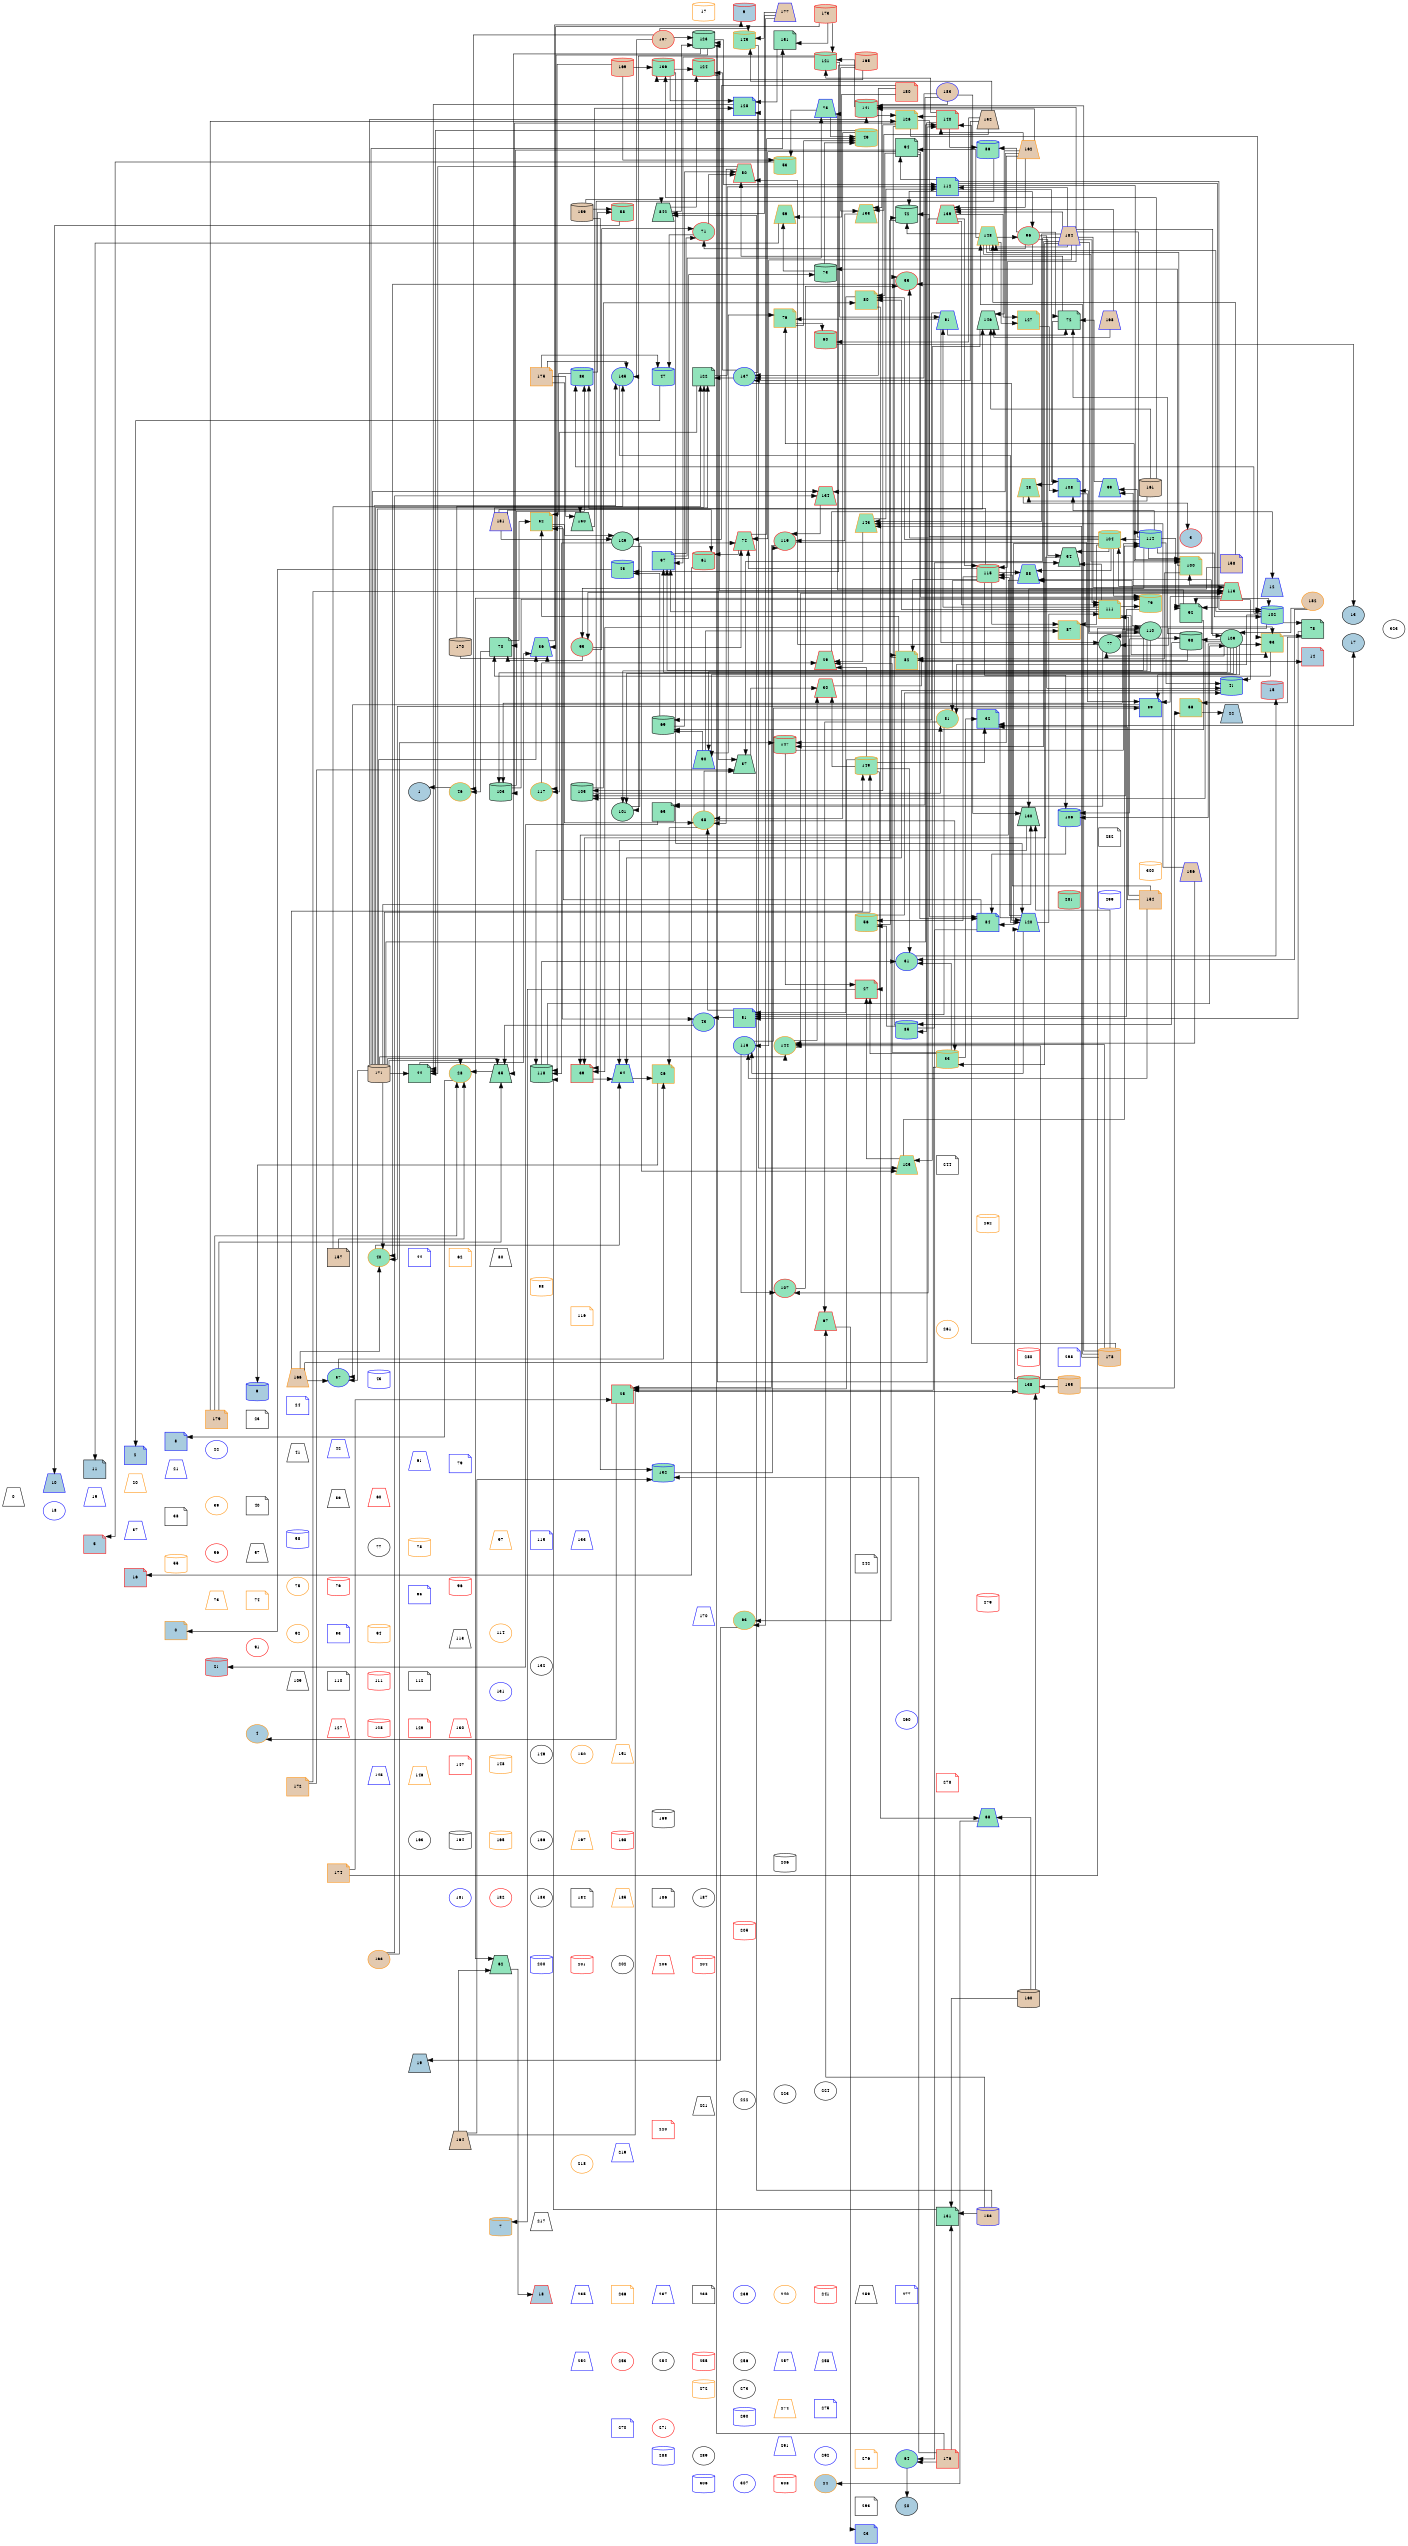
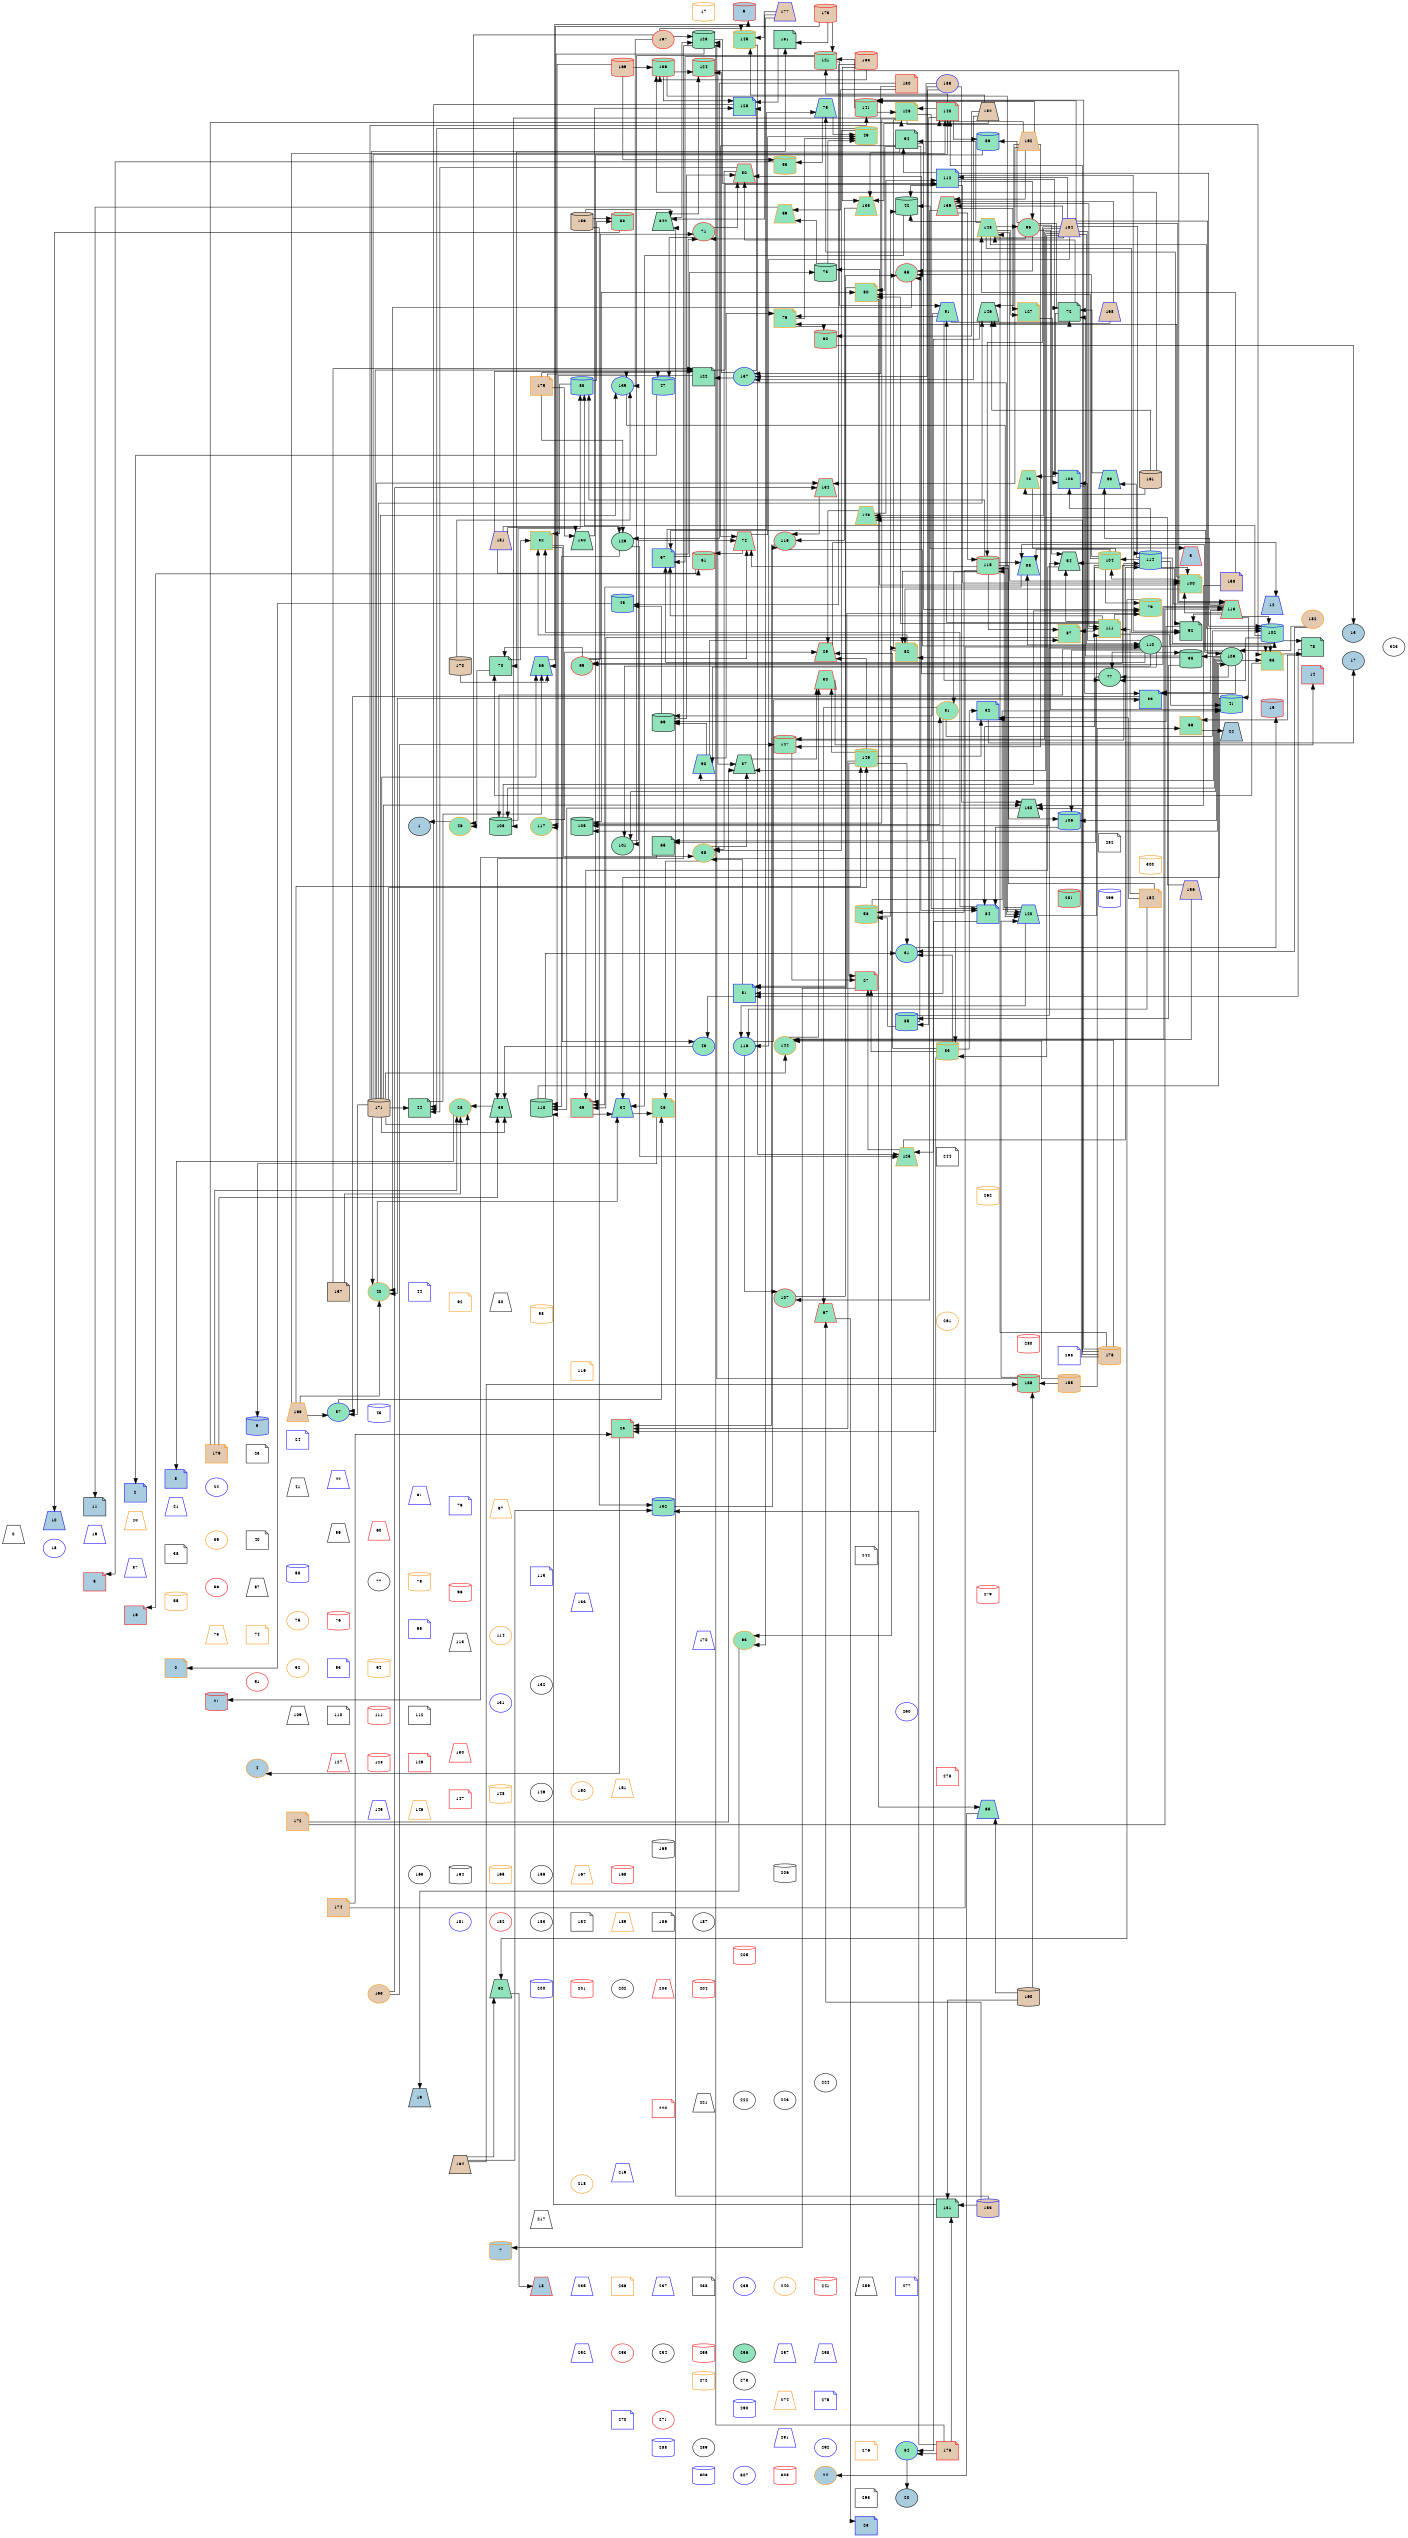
node "3": shape ellipse -> trapezium
edge "102" -> "81": reversed
node "256": fillcolor #ffffff -> #91e3bb
